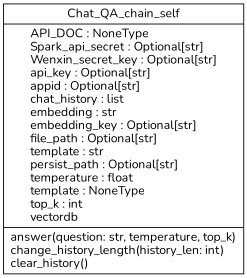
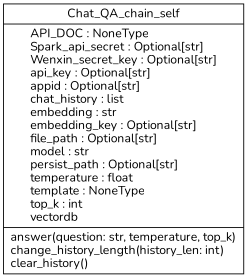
node "Chat_QA_chain_self": text "template : str" -> "model : str"
